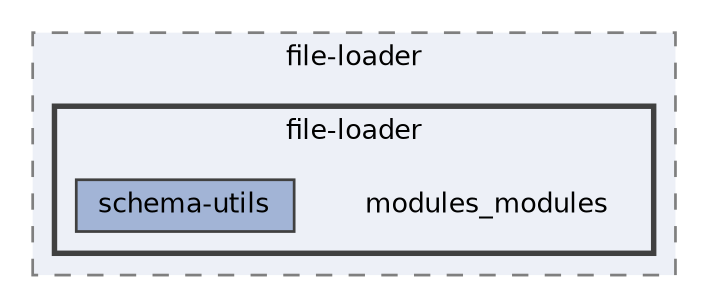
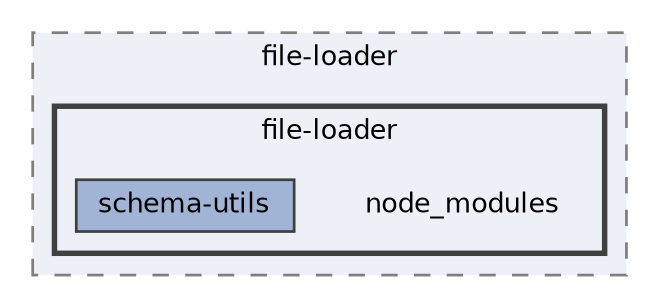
node "modules_modules": label "modules_modules" -> "node_modules"
